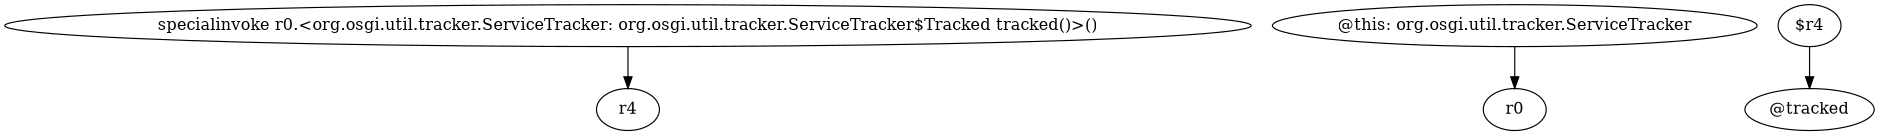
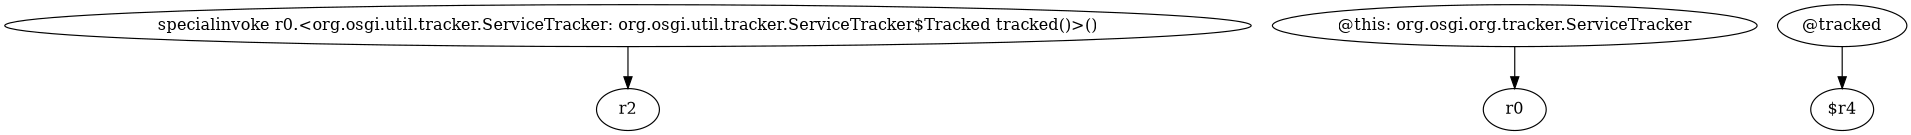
node "@this: org.osgi.util.tracker.ServiceTracker": label "@this: org.osgi.util.tracker.ServiceTracker" -> "@this: org.osgi.org.tracker.ServiceTracker"
edge "$r4" -> "@tracked": reversed
node "r4": label "r4" -> "r2"
